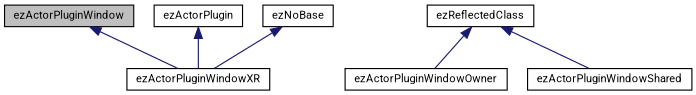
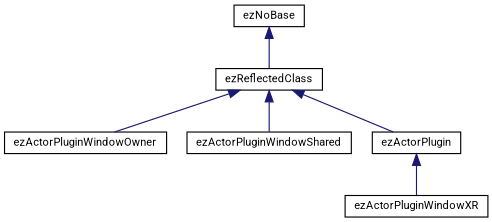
node "ezActorPluginWindow": removed
edge "ezActorPluginWindowXR" -> "ezNoBase": now "ezReflectedClass" -> "ezNoBase"
edge "ezActorPlugin" -> "ezReflectedClass": added
